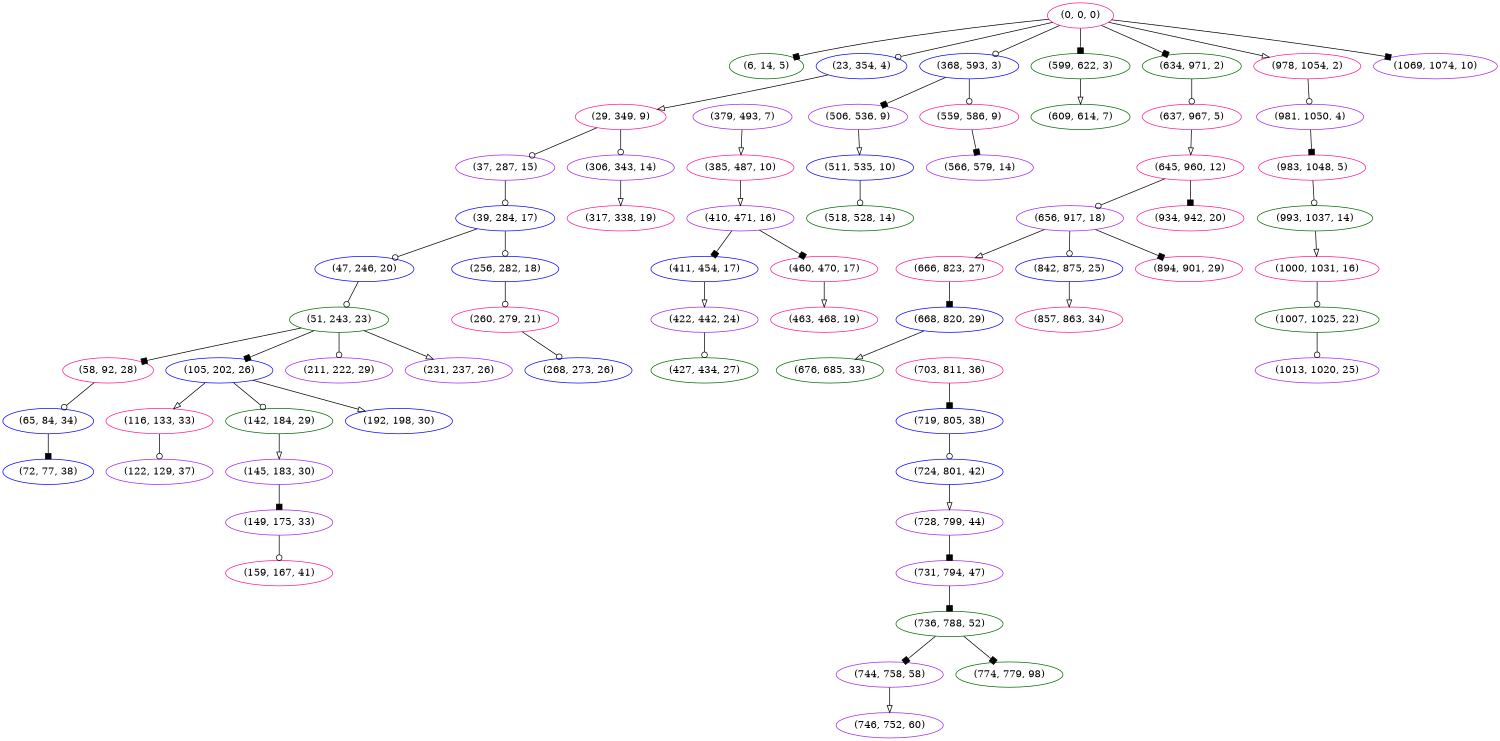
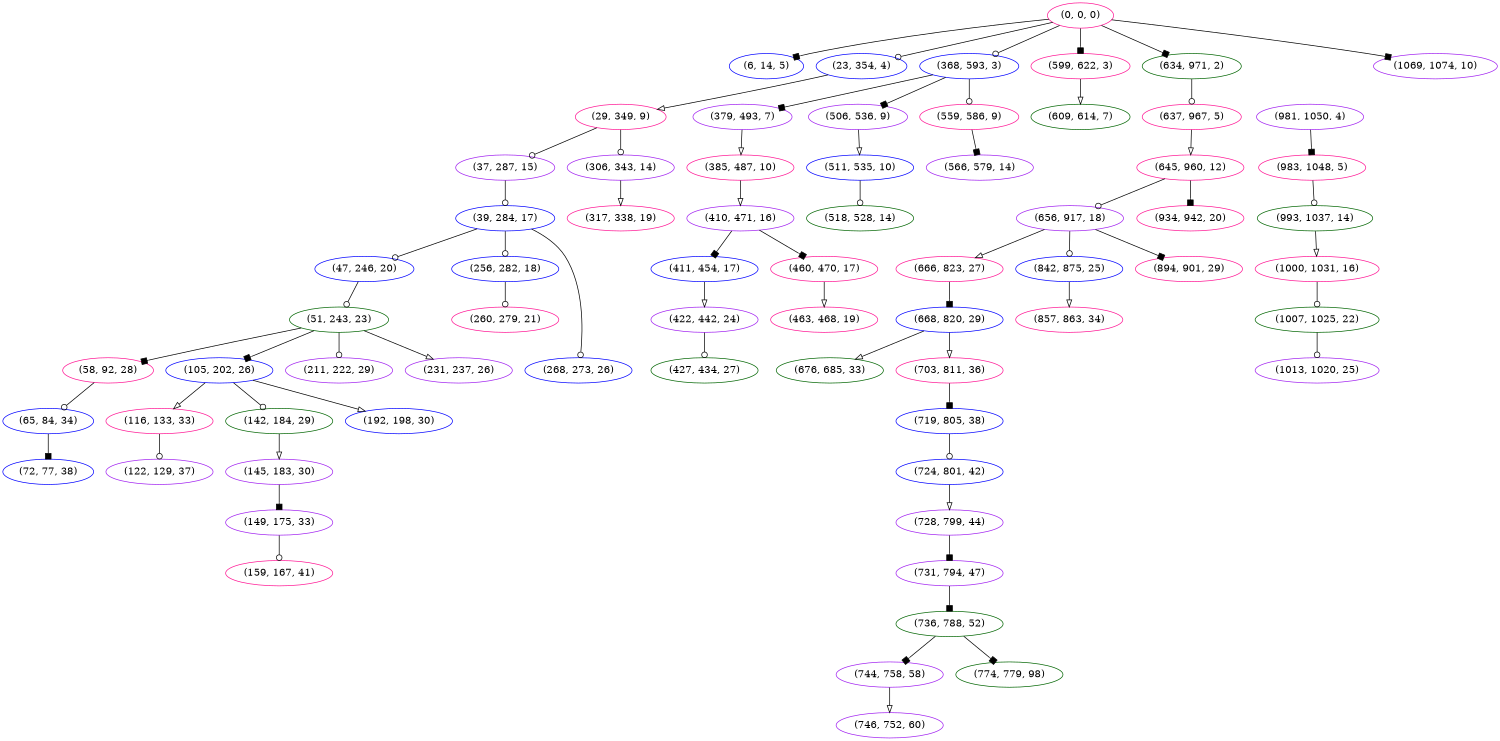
node "(6, 14, 5)": color darkgreen -> blue
node "(599, 622, 3)": color darkgreen -> deeppink
node "(978, 1054, 2)": removed
edge "(368, 593, 3)" -> "(379, 493, 7)": added
edge "(668, 820, 29)" -> "(703, 811, 36)": added
edge "(260, 279, 21)" -> "(268, 273, 26)": now "(39, 284, 17)" -> "(268, 273, 26)"
